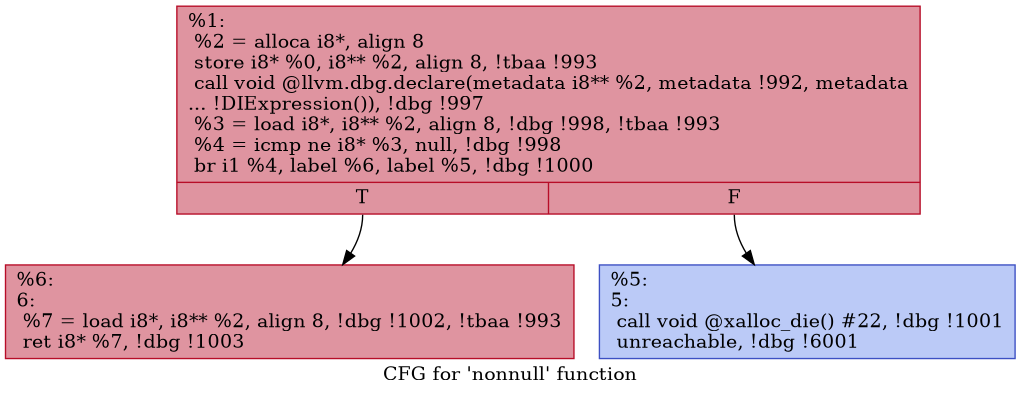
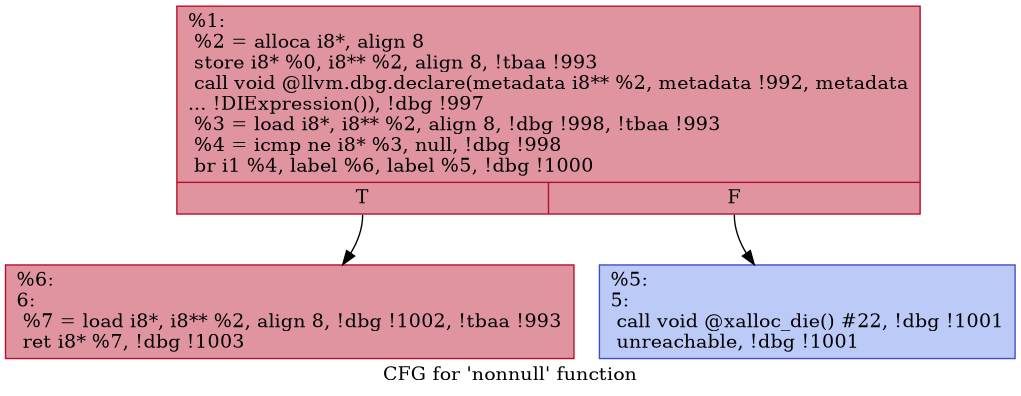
node "%5:": text "unreachable, !dbg !6001" -> "unreachable, !dbg !1001"
